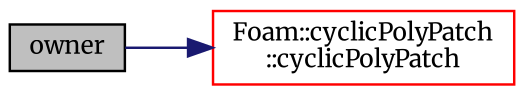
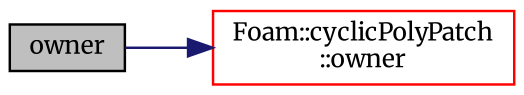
node "Foam::cyclicPolyPatch ::cyclicPolyPatch": label "Foam::cyclicPolyPatch ::cyclicPolyPatch" -> "Foam::cyclicPolyPatch ::owner"
